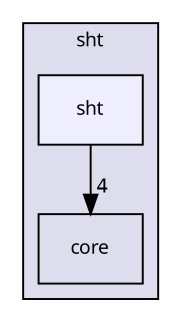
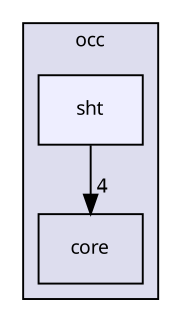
cluster "sht": label "sht" -> "occ"
